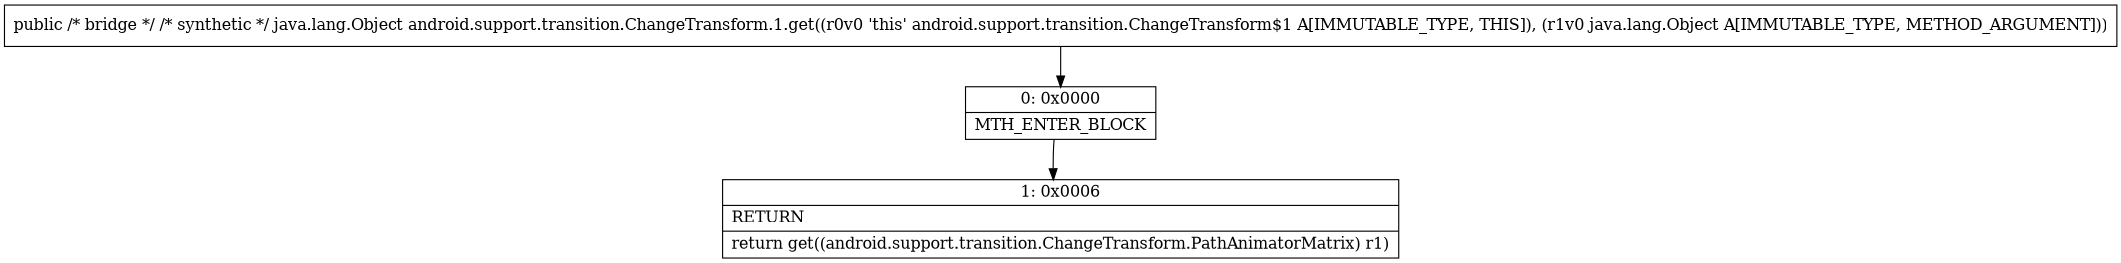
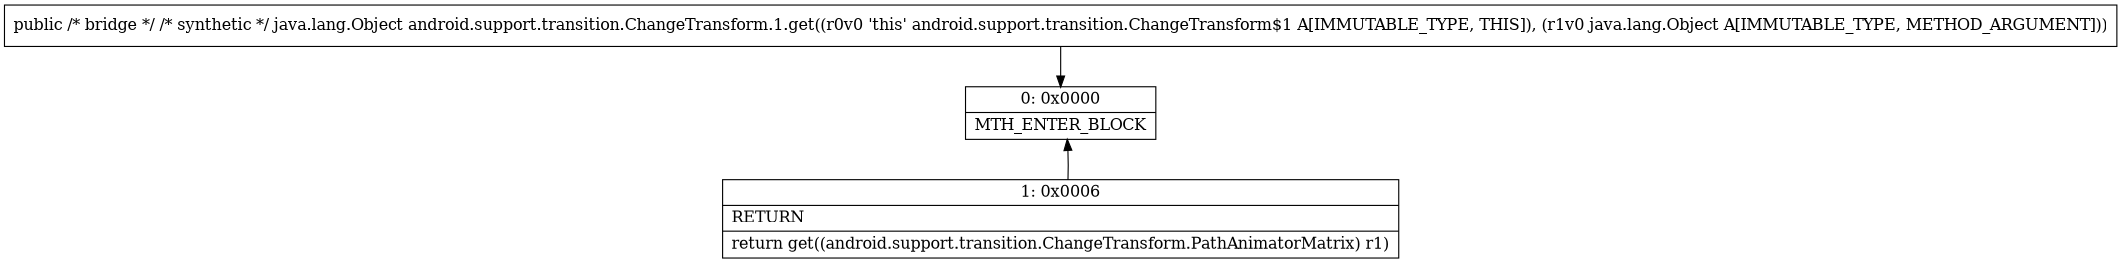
edge "0: 0x0000" -> "1: 0x0006": reversed
